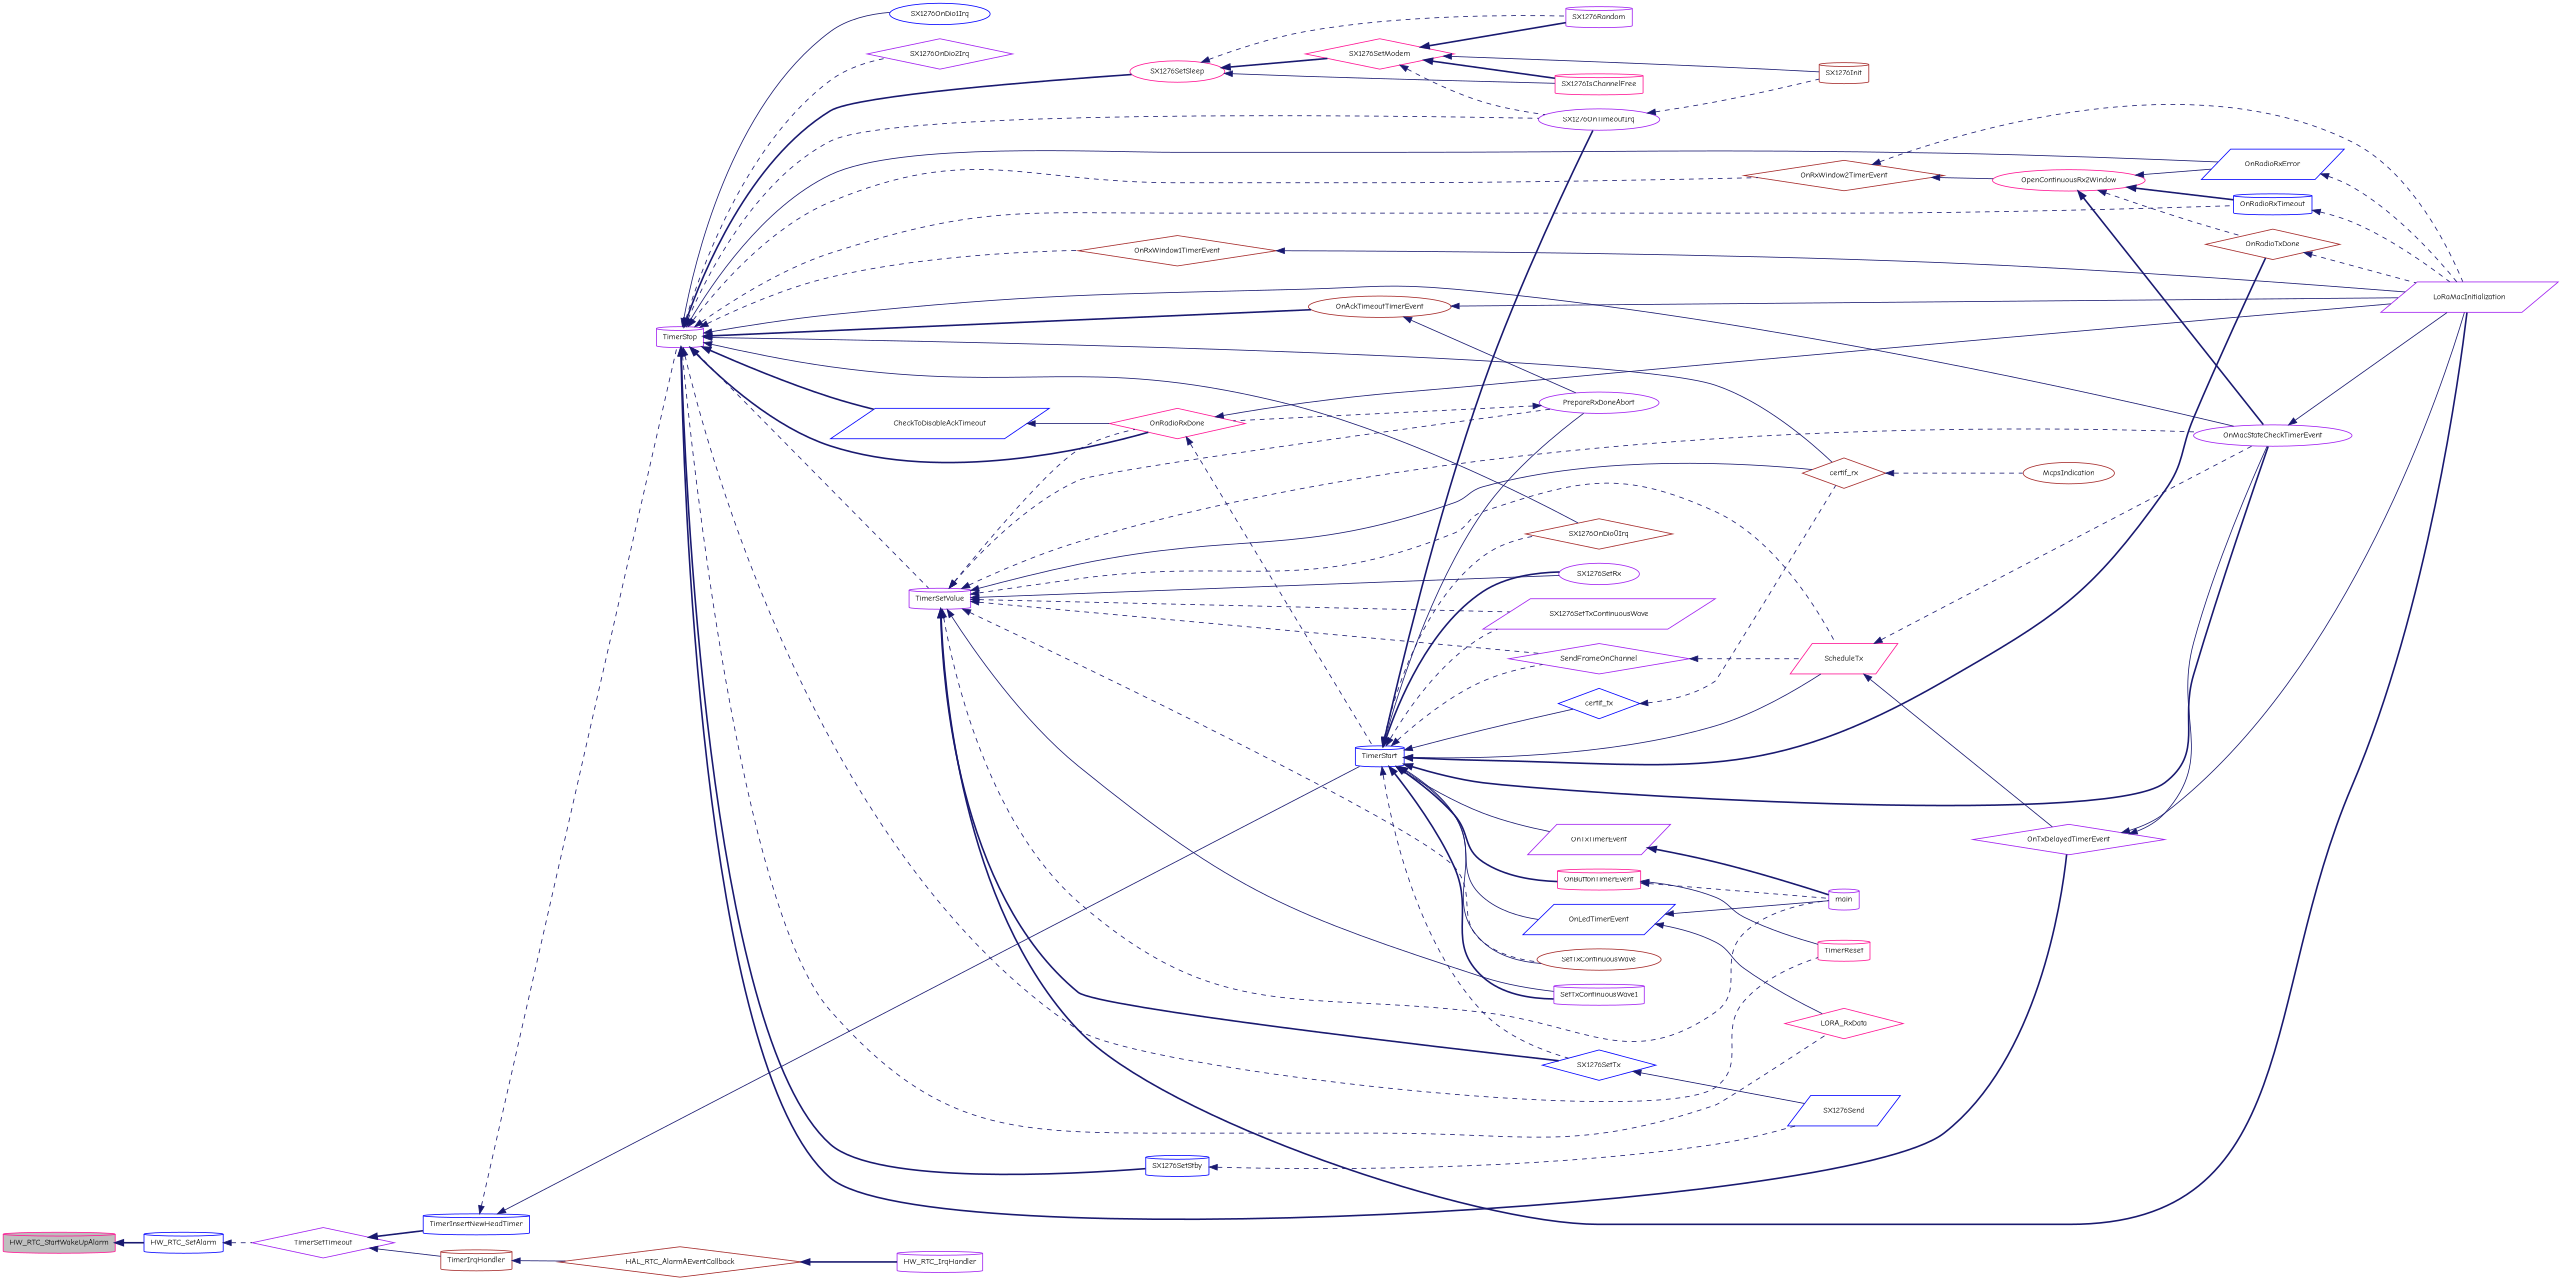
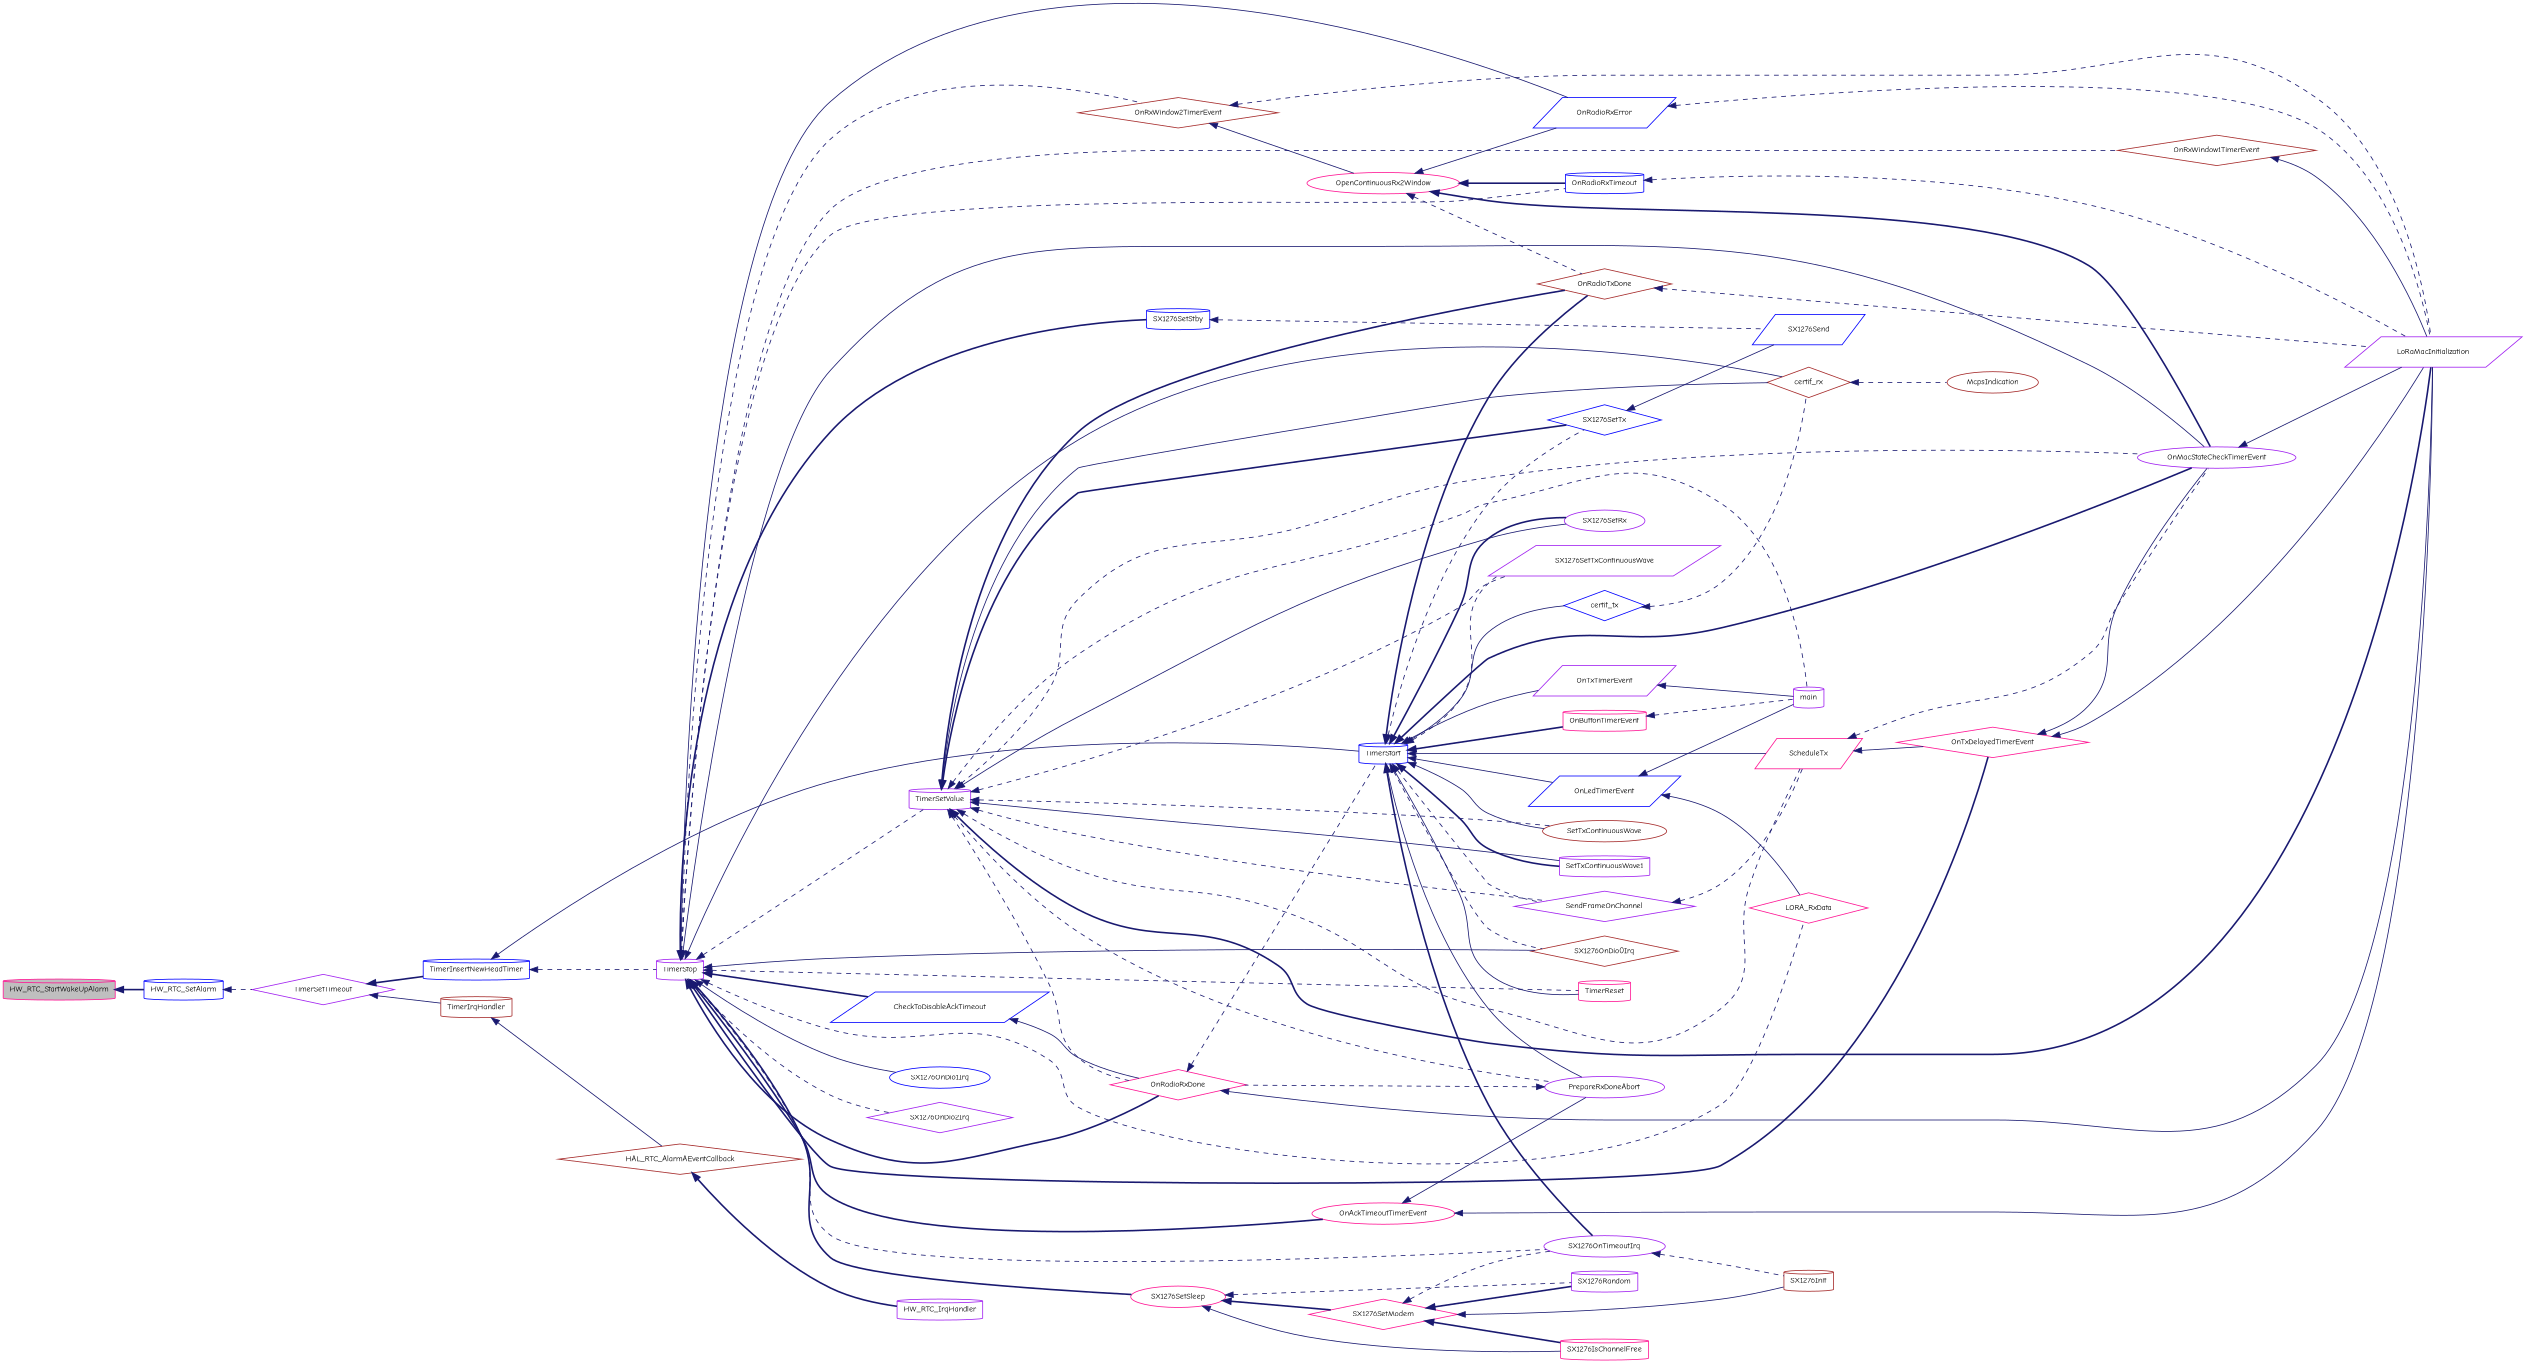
node "OnAckTimeoutTimerEvent": color brown -> deeppink
edge "OnRadioTxDone" -> "TimerSetValue": added
node "OnTxDelayedTimerEvent": color purple -> deeppink
edge "main" -> "OnTxTimerEvent": style bold -> solid
edge "TimerReset" -> "OnButtonTimerEvent": now "TimerReset" -> "TimerStart"
